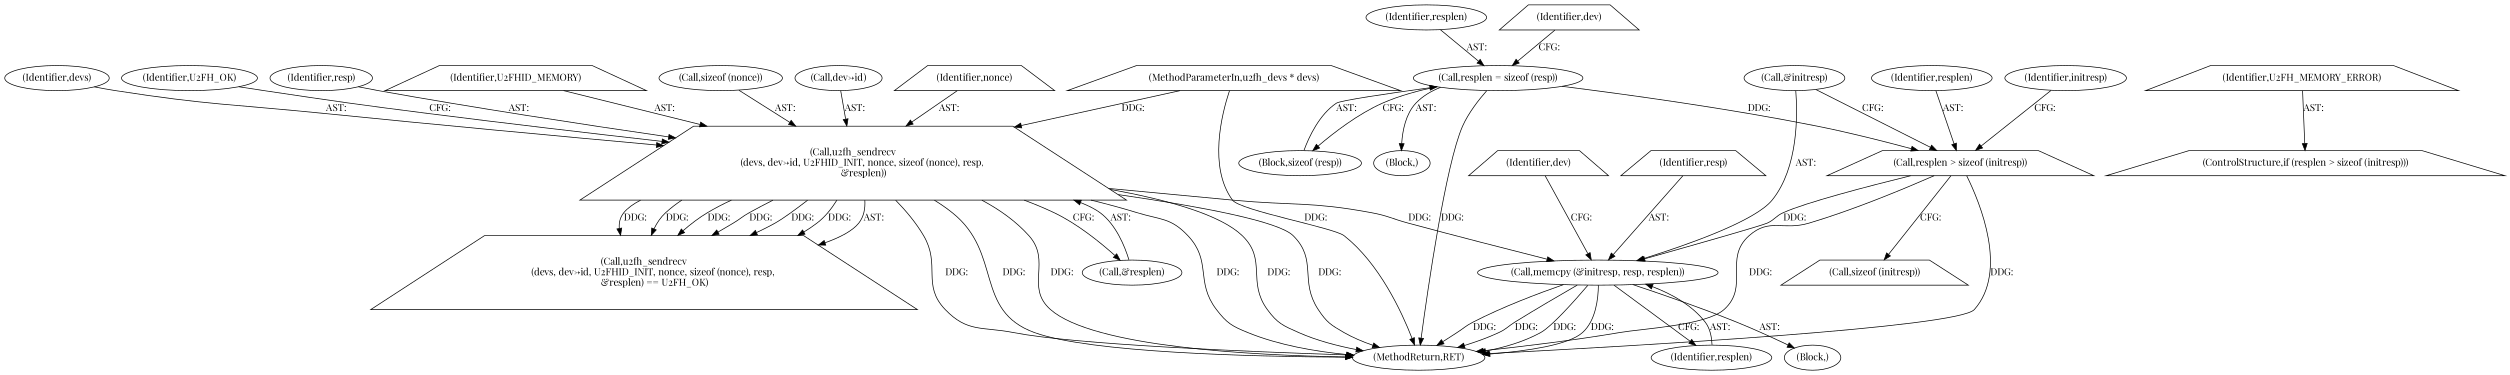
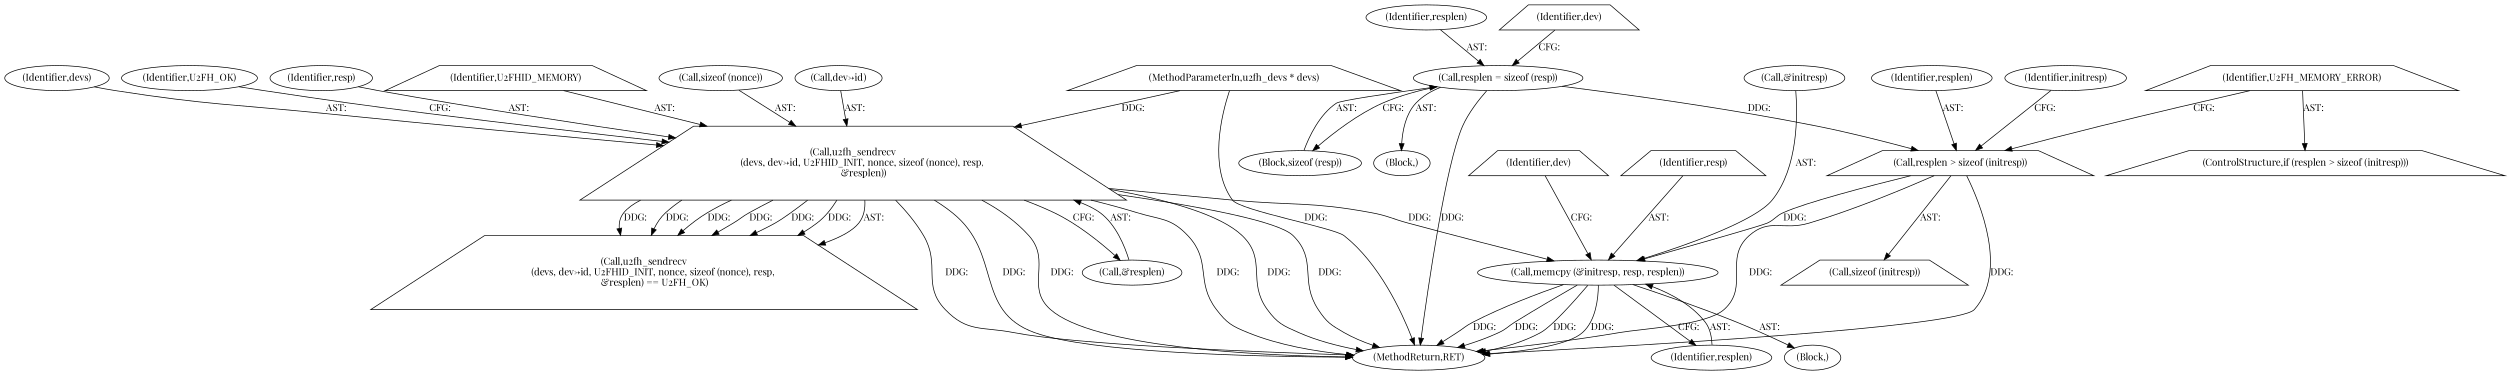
node "(Identifier,nonce)": removed
edge "(Call,&initresp)" -> "(Call,resplen > sizeof (initresp))": now "(Identifier,U2FH_MEMORY_ERROR)" -> "(Call,resplen > sizeof (initresp))"
edge "(Call,resplen > sizeof (initresp))" -> "(Call,sizeof (initresp))": label "CFG: " -> "AST: "
